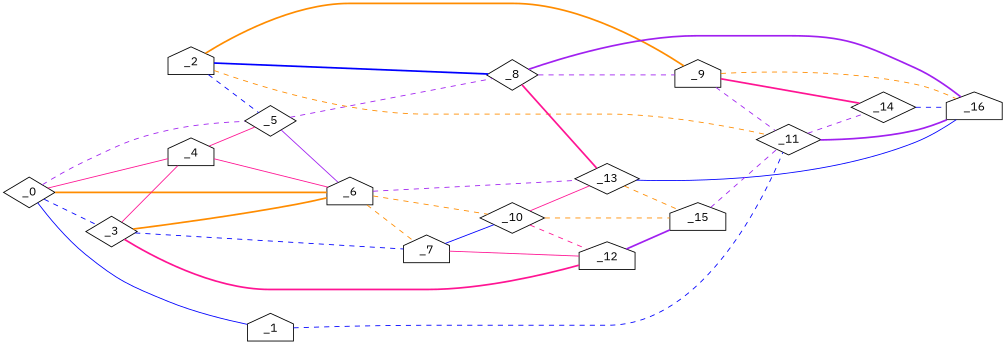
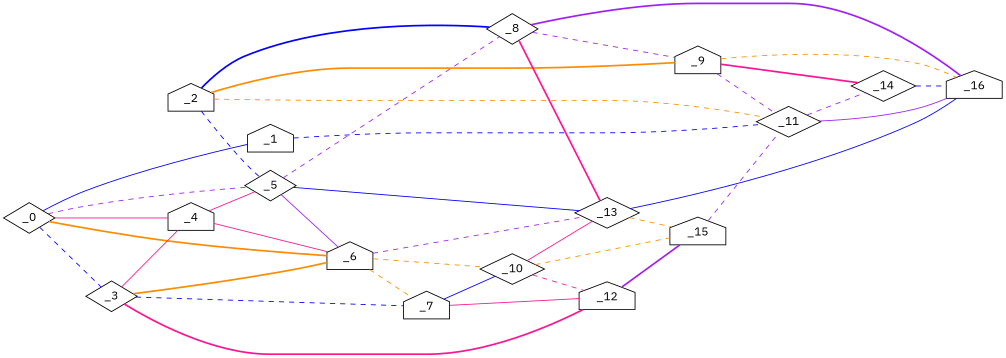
edge "_16" -- "_11": style bold -> solid
edge "_5" -- "_13": added
